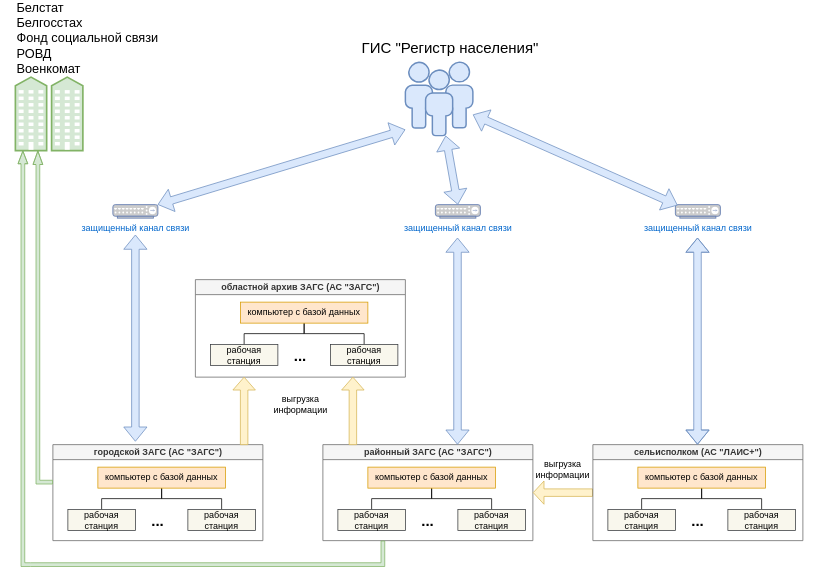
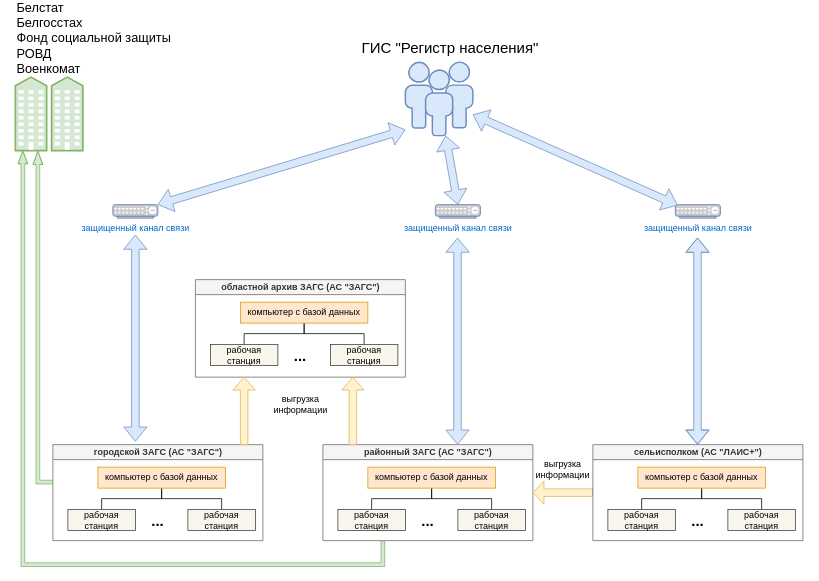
node "Белстат Белгосстах Фонд социальной связи РОВД Военкомат": label "Белстат Белгосстах Фонд социальной связи РОВД Военкомат" -> "Белстат Белгосстах Фонд социальной защиты РОВД Военкомат"
